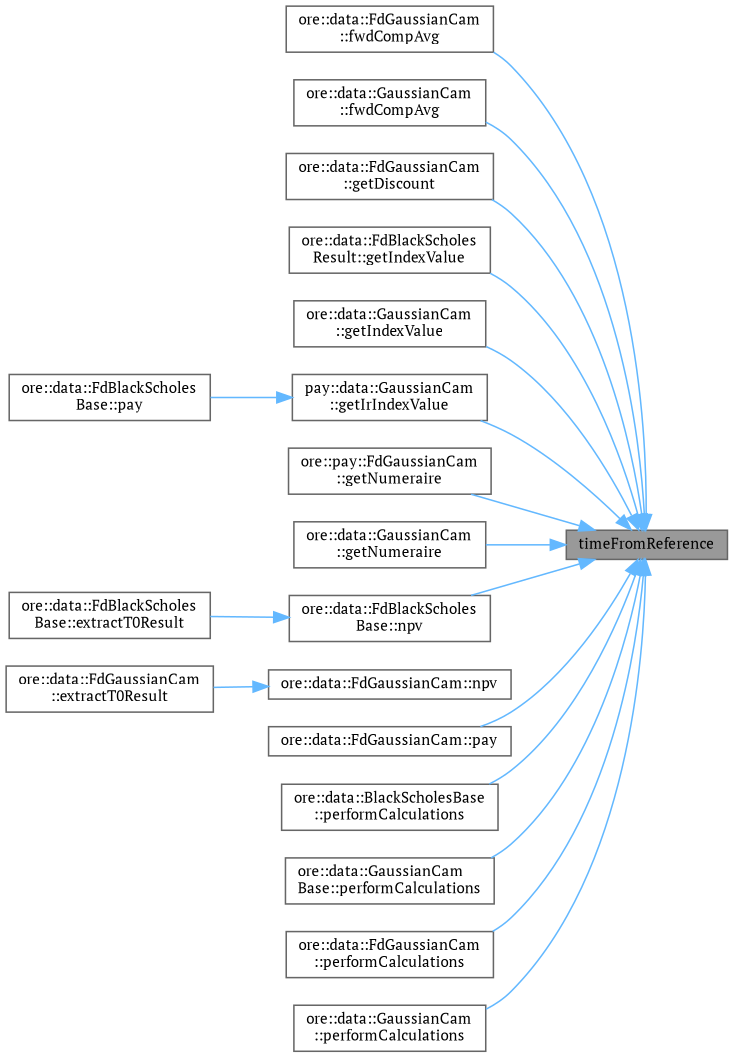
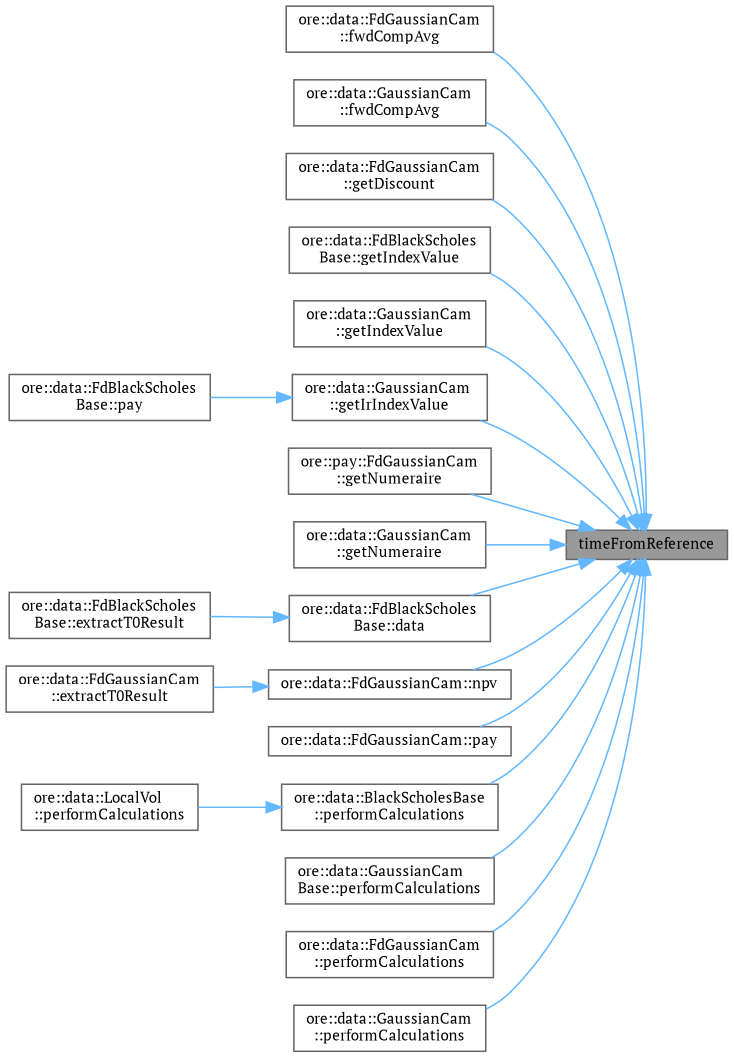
node "ore::data::FdBlackScholes Result::getIndexValue": label "ore::data::FdBlackScholes Result::getIndexValue" -> "ore::data::FdBlackScholes Base::getIndexValue"
node "pay::data::GaussianCam ::getIrIndexValue": label "pay::data::GaussianCam ::getIrIndexValue" -> "ore::data::GaussianCam ::getIrIndexValue"
node "ore::data::FdBlackScholes Base::npv": label "ore::data::FdBlackScholes Base::npv" -> "ore::data::FdBlackScholes Base::data"
edge "ore::data::FdGaussianCam::npv" -> "timeFromReference": added
node "ore::data::LocalVol ::performCalculations": added
